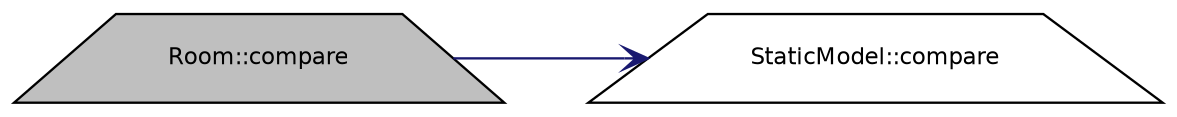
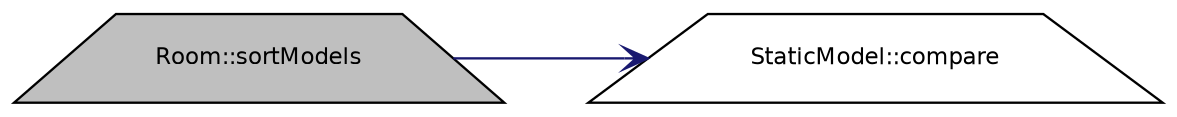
node "Room::compare": label "Room::compare" -> "Room::sortModels"
